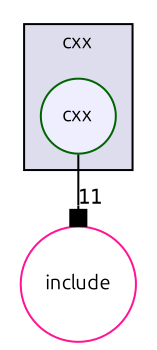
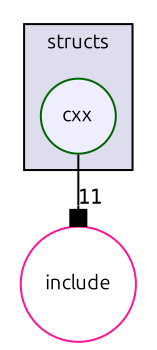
cluster "cxx": label "cxx" -> "structs"
